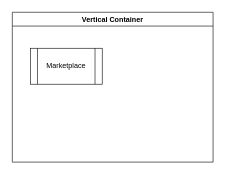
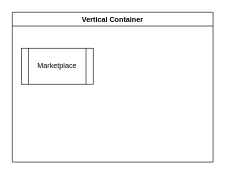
node "Marketplace": moved (66, 66) -> (57, 66)
